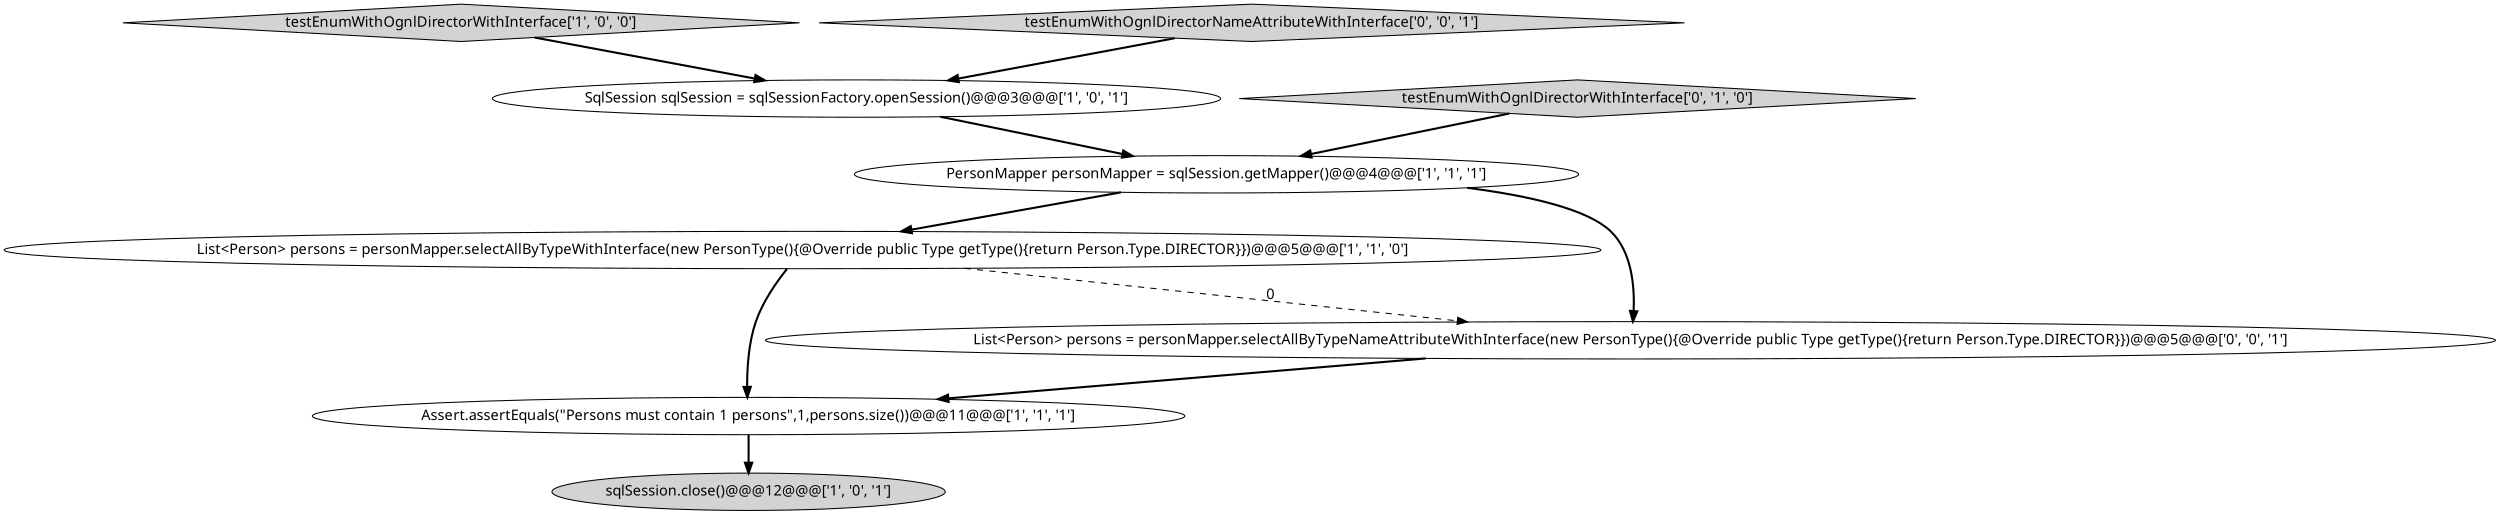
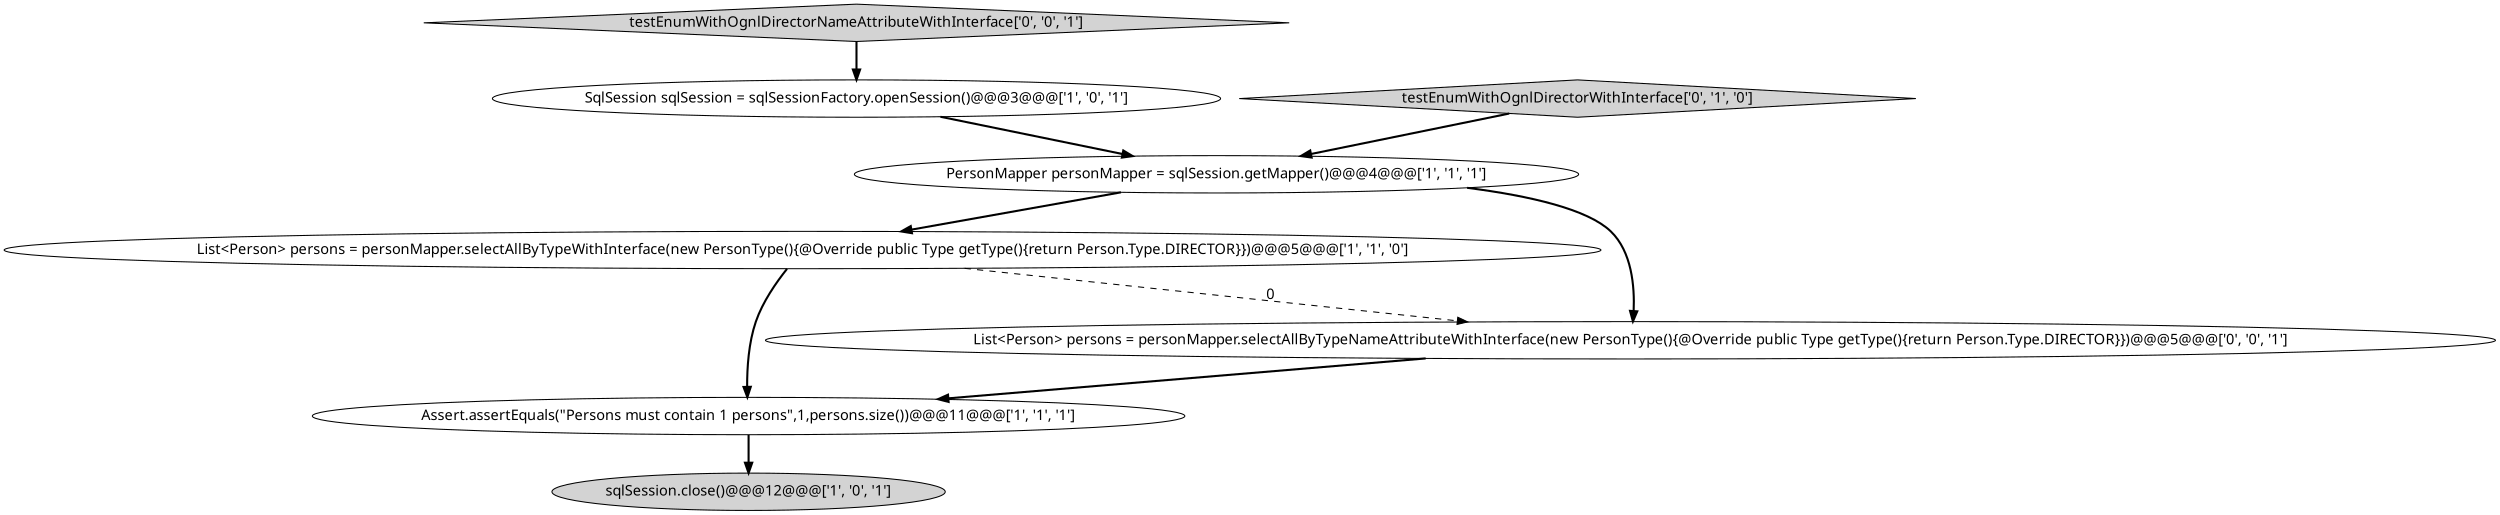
node "testEnumWithOgnlDirectorWithInterface['1', '0', '0']": removed
